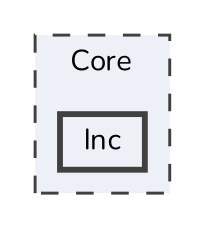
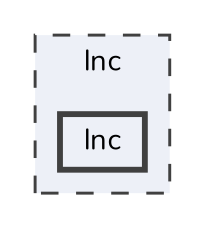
cluster "Core": label "Core" -> "Inc"
